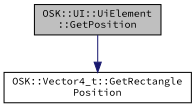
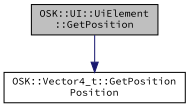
node "OSK::Vector4_t::GetRectangle Position": label "OSK::Vector4_t::GetRectangle Position" -> "OSK::Vector4_t::GetPosition Position"
